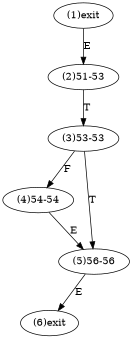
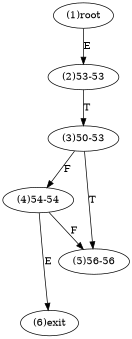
node "(1)exit": label "(1)exit" -> "(1)root"
node "(2)51-53": label "(2)51-53" -> "(2)53-53"
node "(3)53-53": label "(3)53-53" -> "(3)50-53"
edge "(4)54-54" -> "(5)56-56": label "E" -> "F"
edge "(5)56-56" -> "(6)exit": now "(4)54-54" -> "(6)exit"
